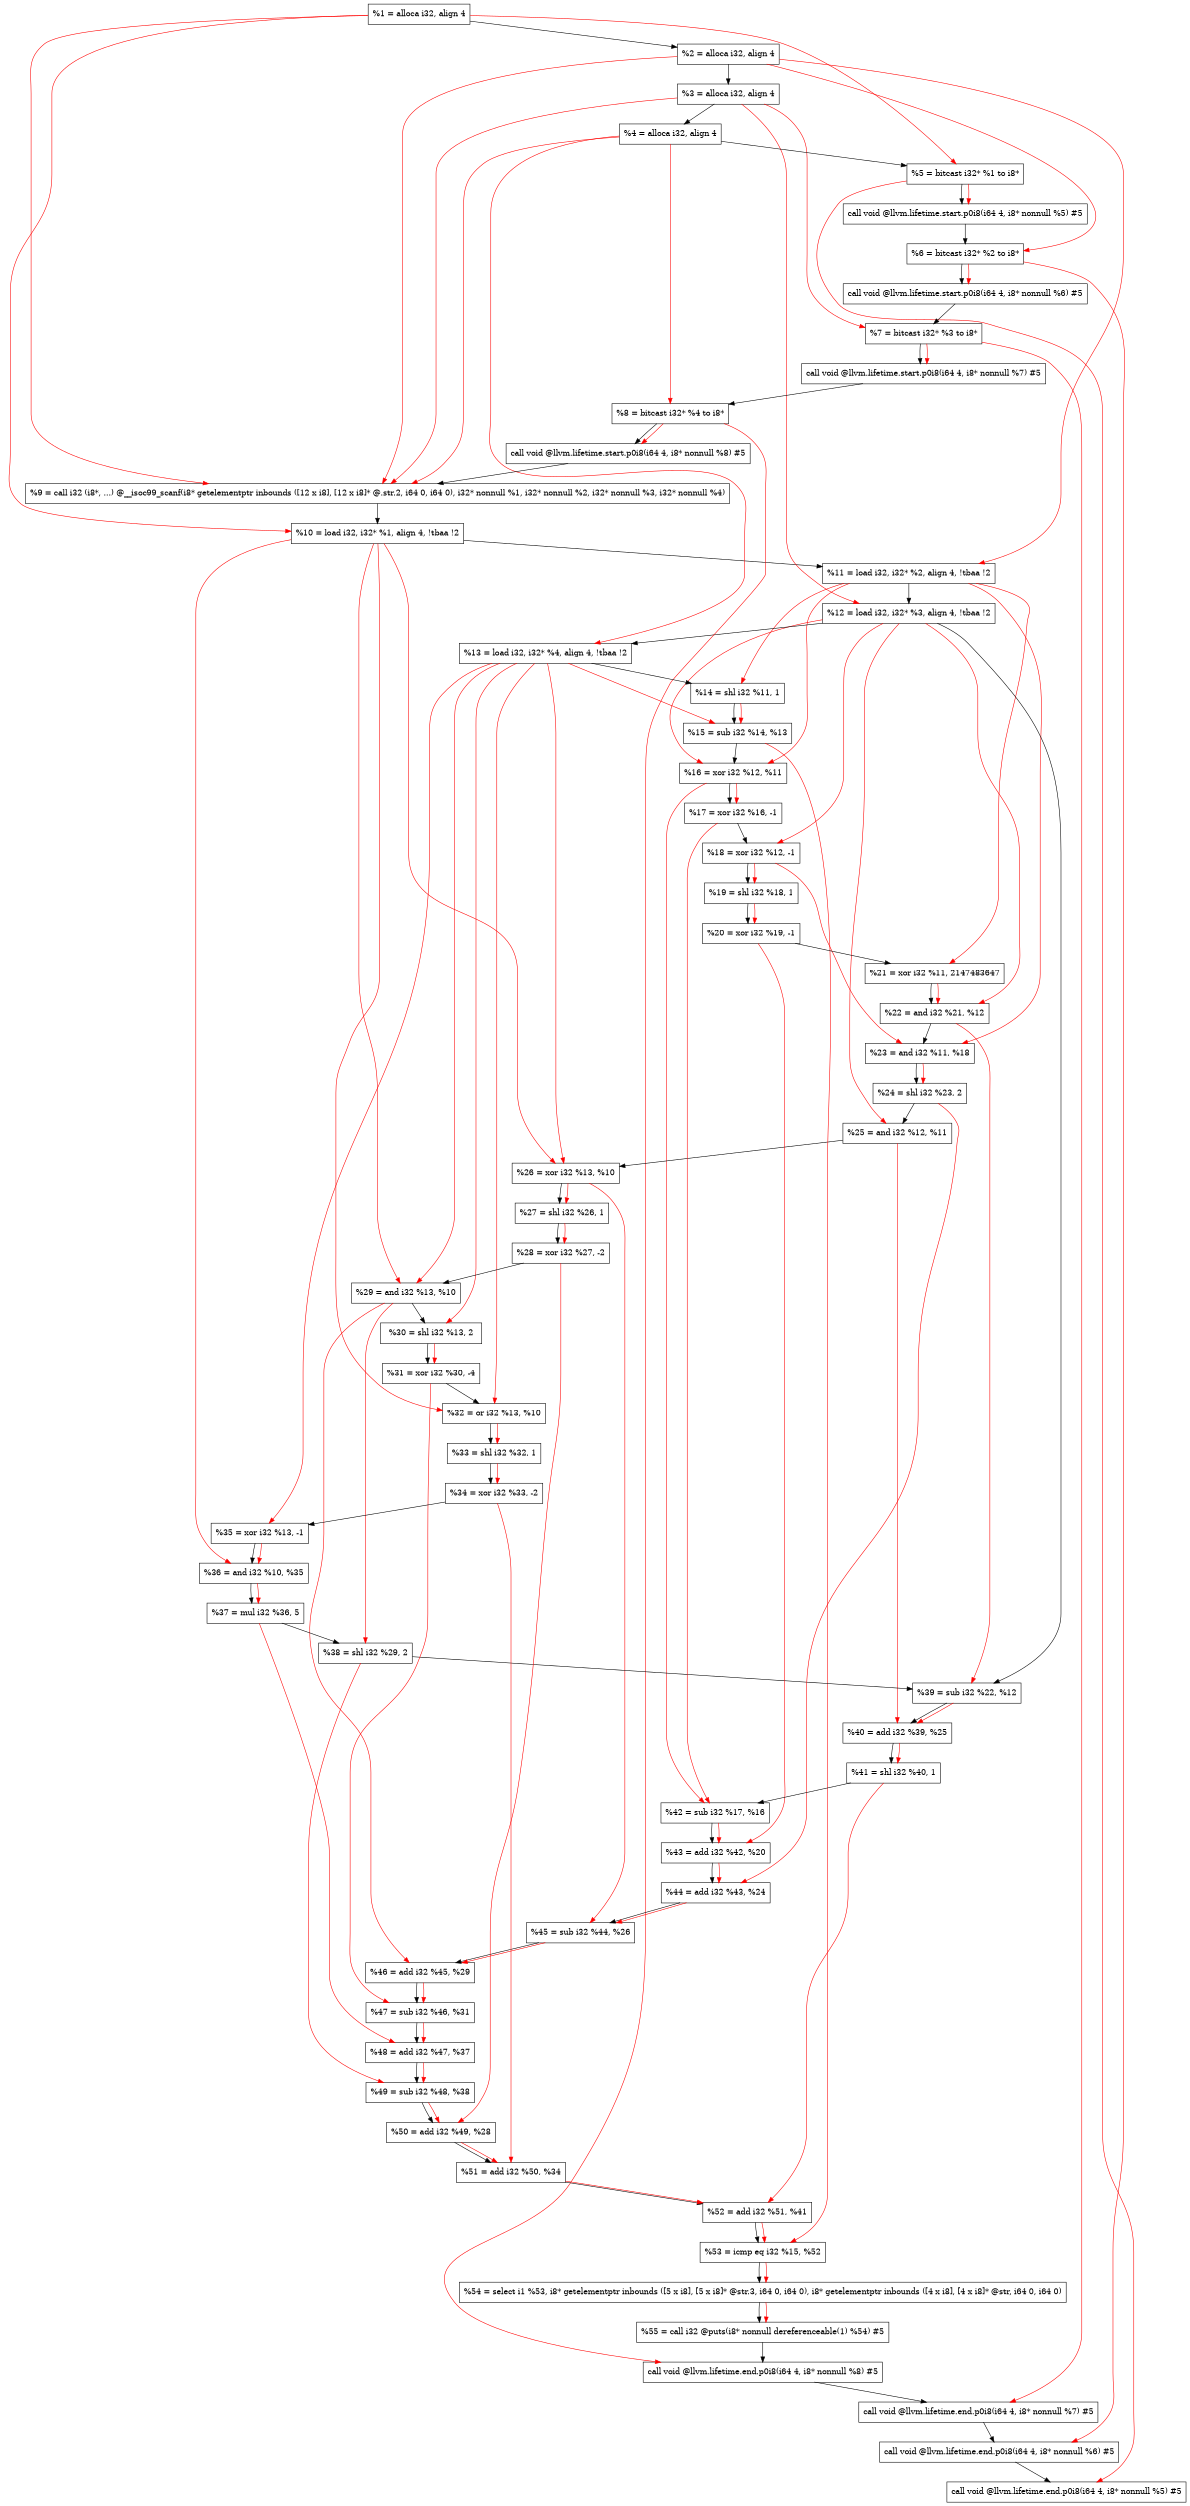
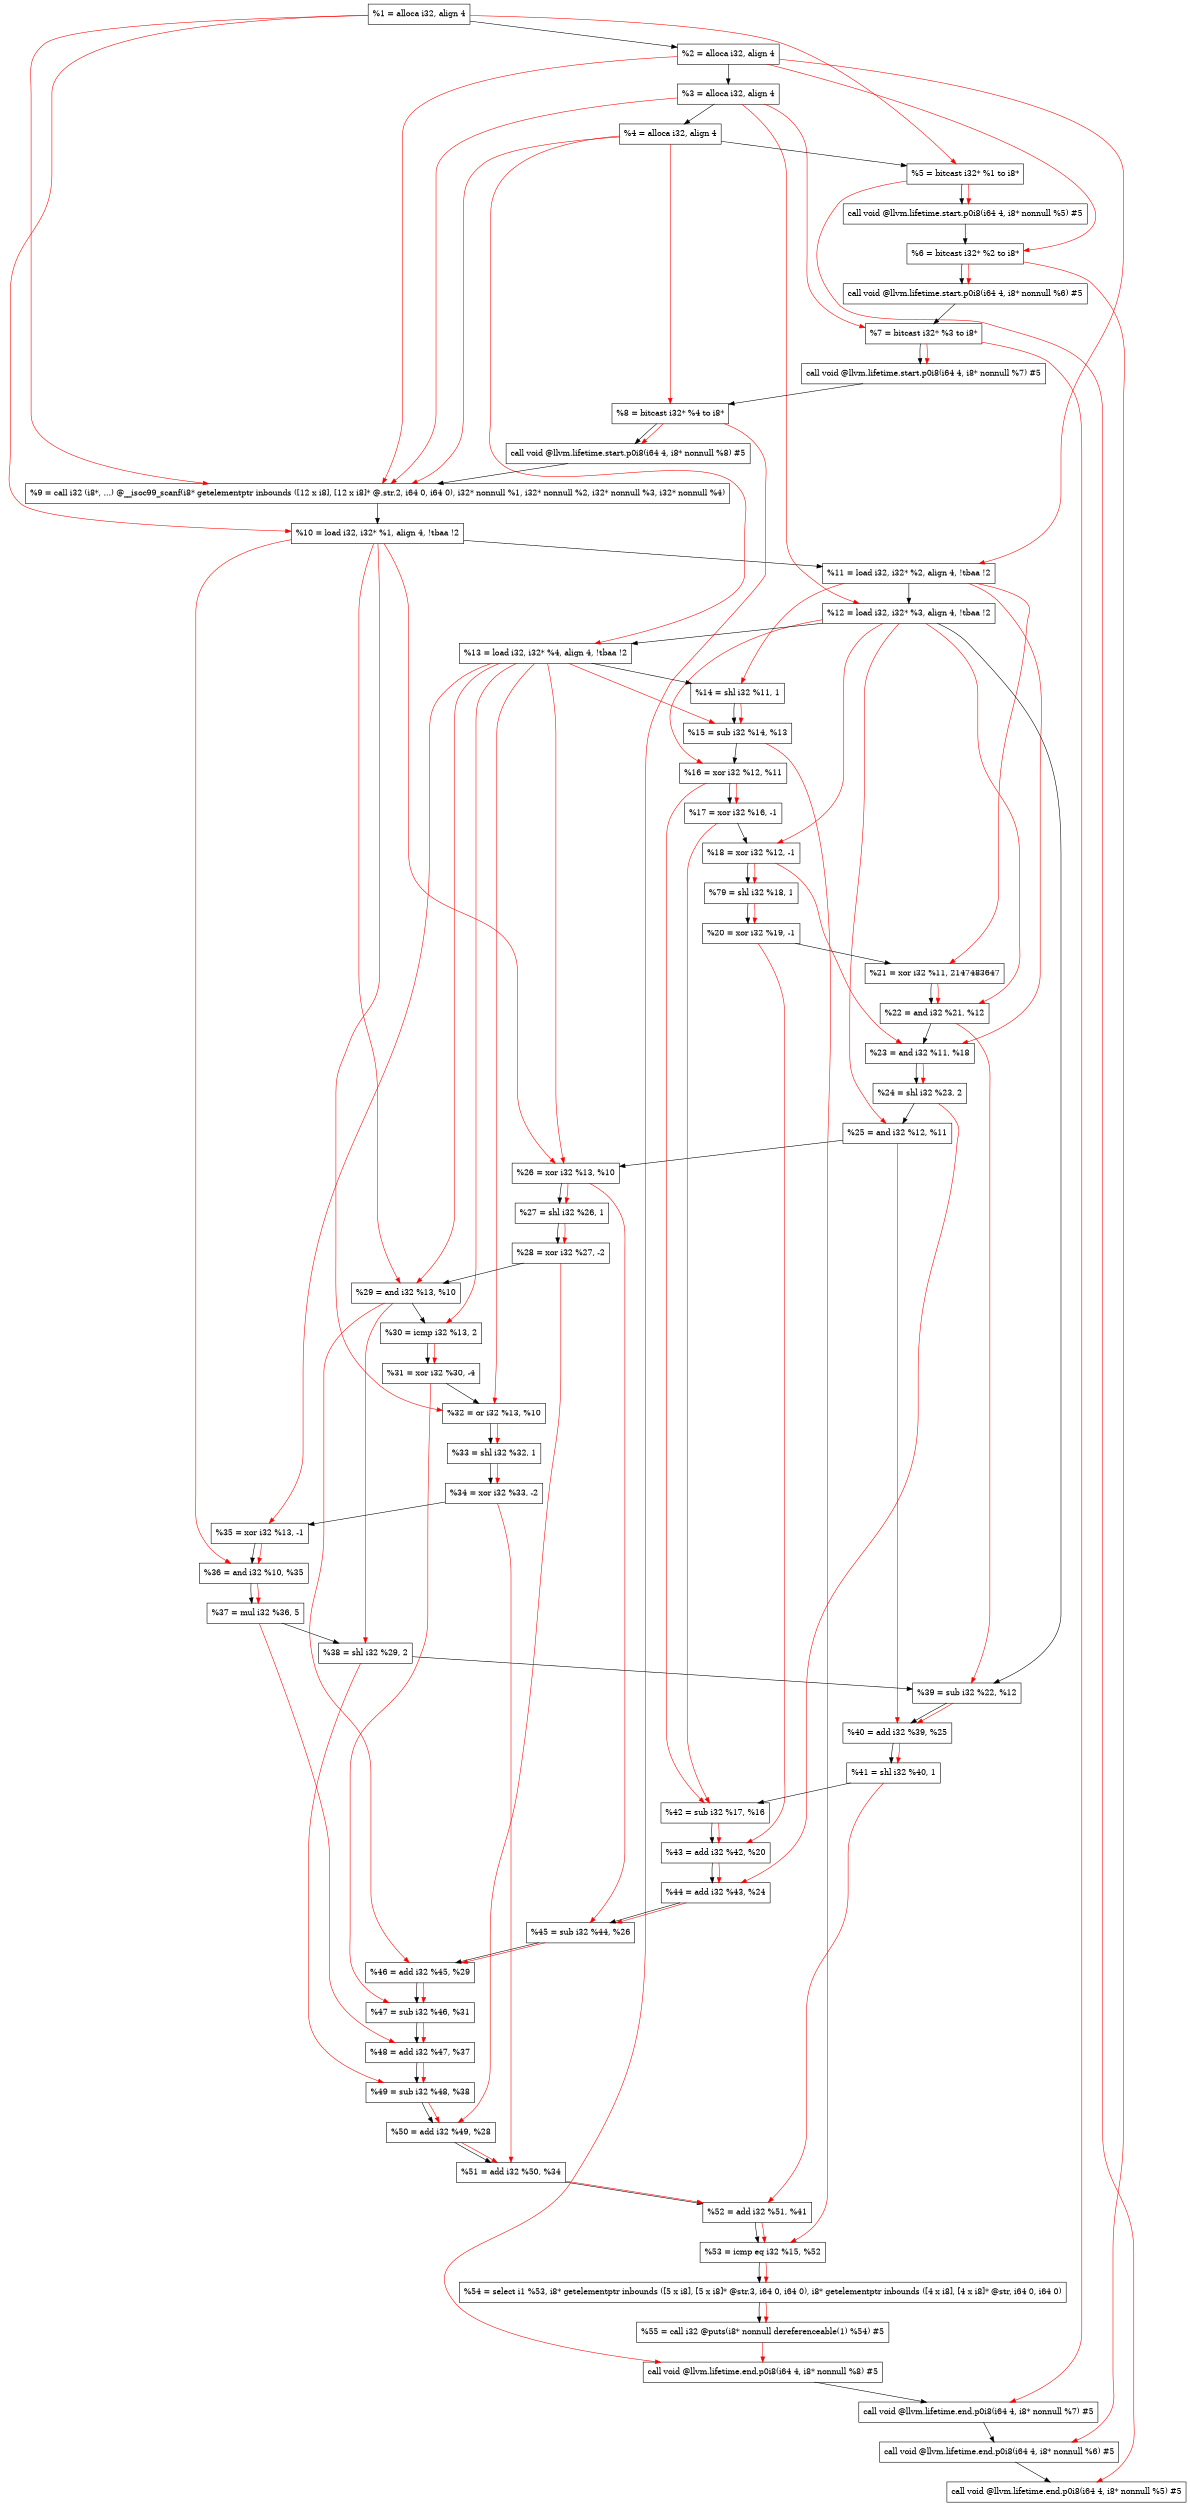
edge "%11 = load i32, i32* %2, align 4, !tbaa !2" -> "%16 = xor i32 %12, %11": removed
node "%19 = shl i32 %18, 1": label "%19 = shl i32 %18, 1" -> "%79 = shl i32 %18, 1"
node "%30 = shl i32 %13, 2": label "%30 = shl i32 %13, 2" -> "%30 = icmp i32 %13, 2"
edge "%55 = call i32 @puts(i8* nonnull dereferenceable(1) %54) #5" -> "call void @llvm.lifetime.end.p0i8(i64 4, i8* nonnull %8) #5": color black -> red
